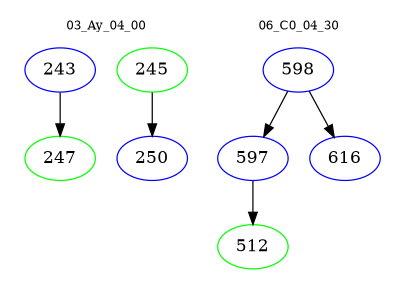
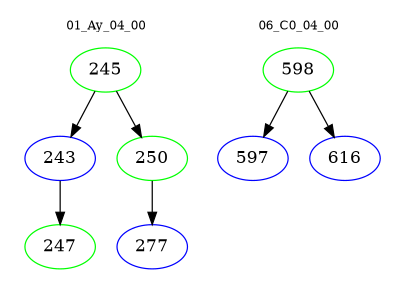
cluster "03_Ay_04_00": label "03_Ay_04_00" -> "01_Ay_04_00"
cluster "06_C0_04_30": label "06_C0_04_30" -> "06_C0_04_00"
node "598": color blue -> green
edge "245" -> "243": added
node "250": color blue -> green
node "277": added
node "512": removed
